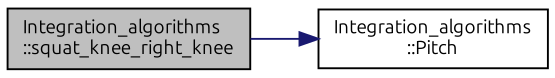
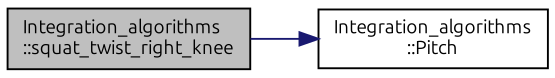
node "Integration_algorithms ::squat_knee_right_knee": label "Integration_algorithms ::squat_knee_right_knee" -> "Integration_algorithms ::squat_twist_right_knee"
